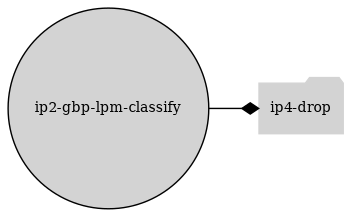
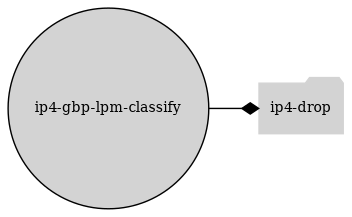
node "ip2-gbp-lpm-classify": label "ip2-gbp-lpm-classify" -> "ip4-gbp-lpm-classify"
